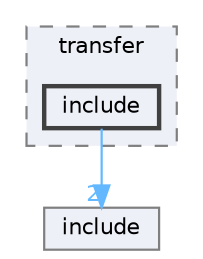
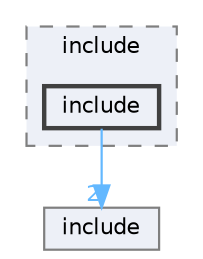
cluster "transfer": label "transfer" -> "include"
